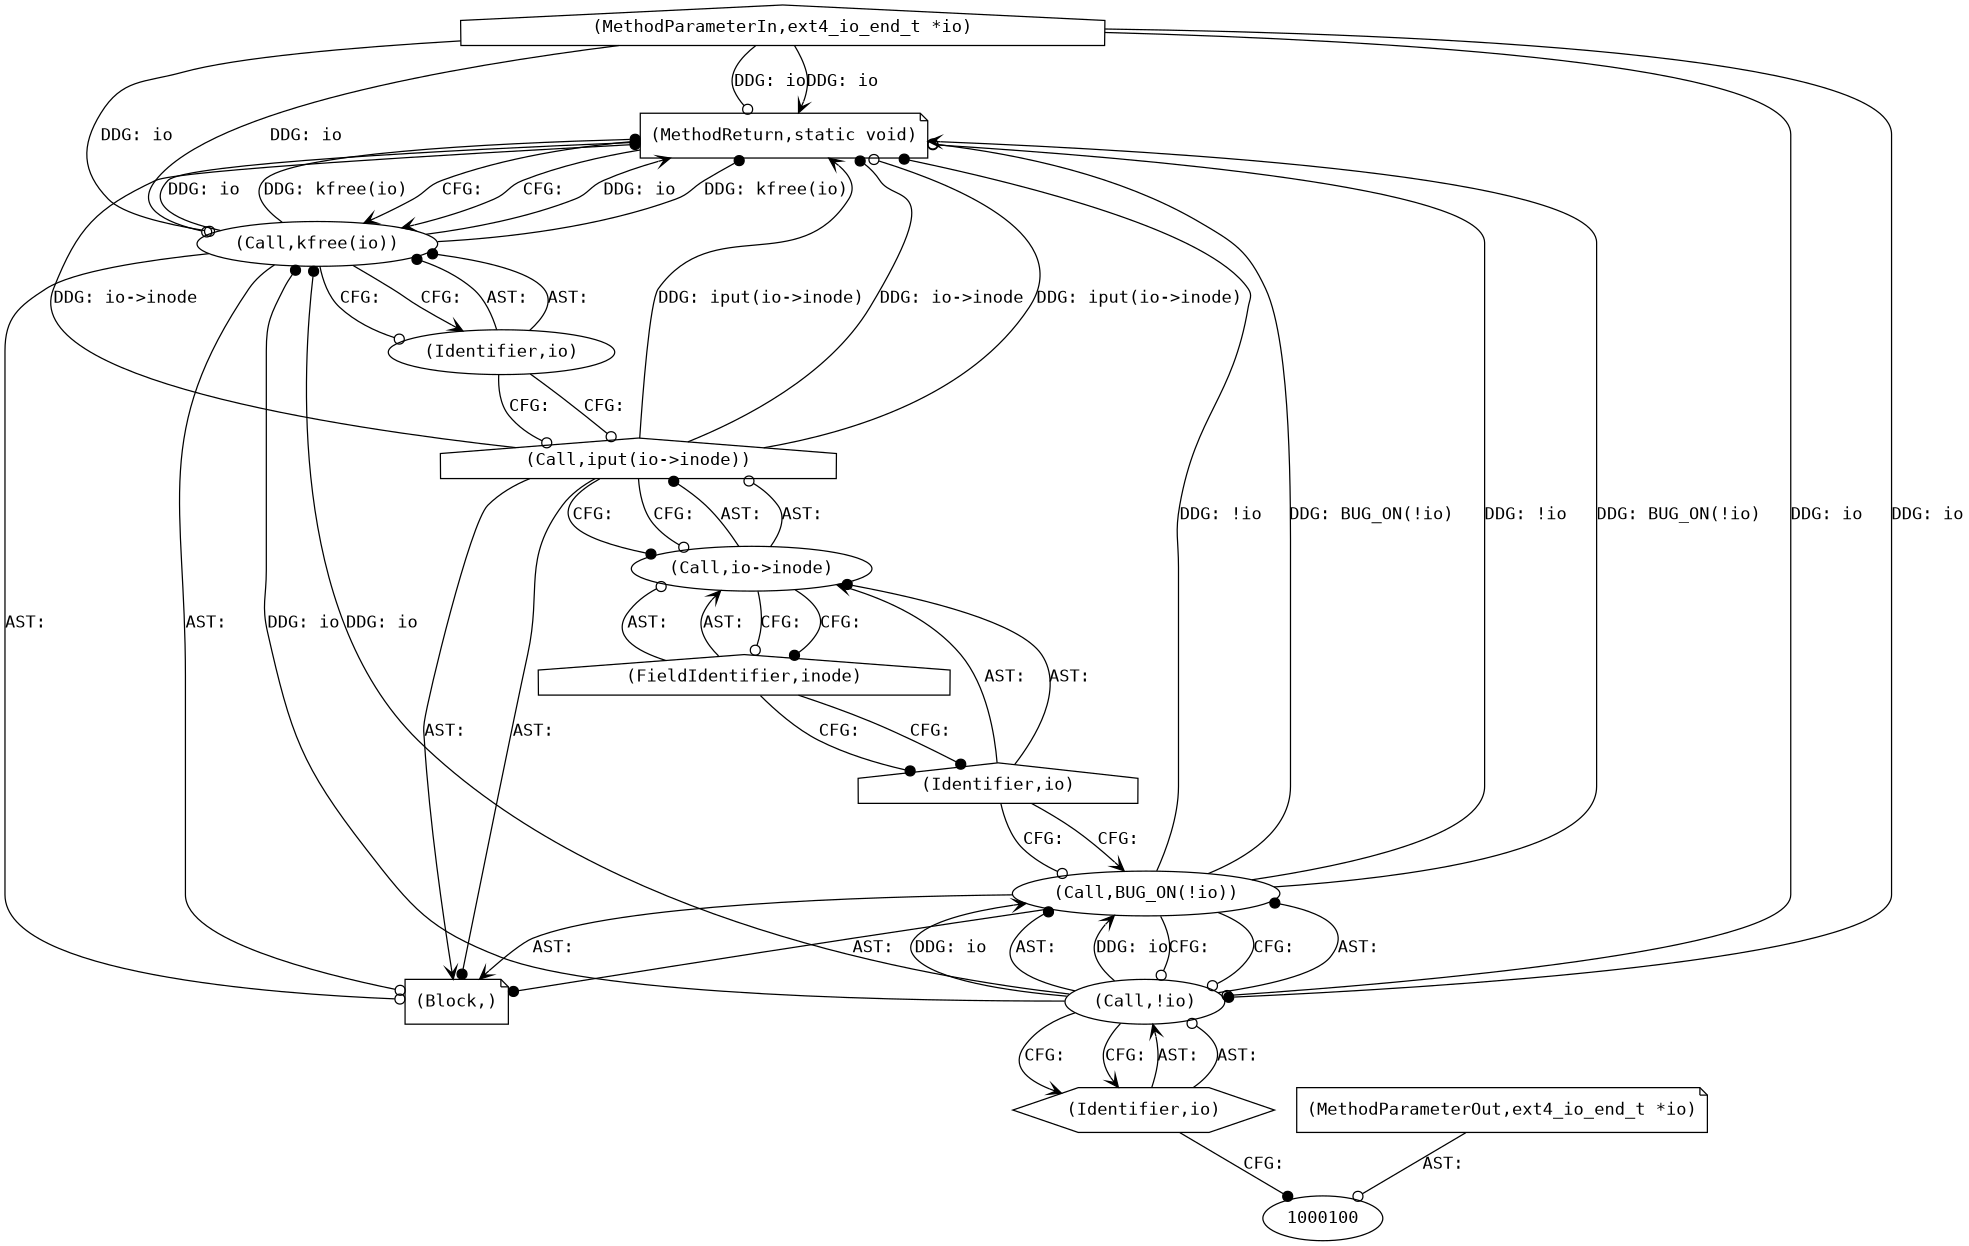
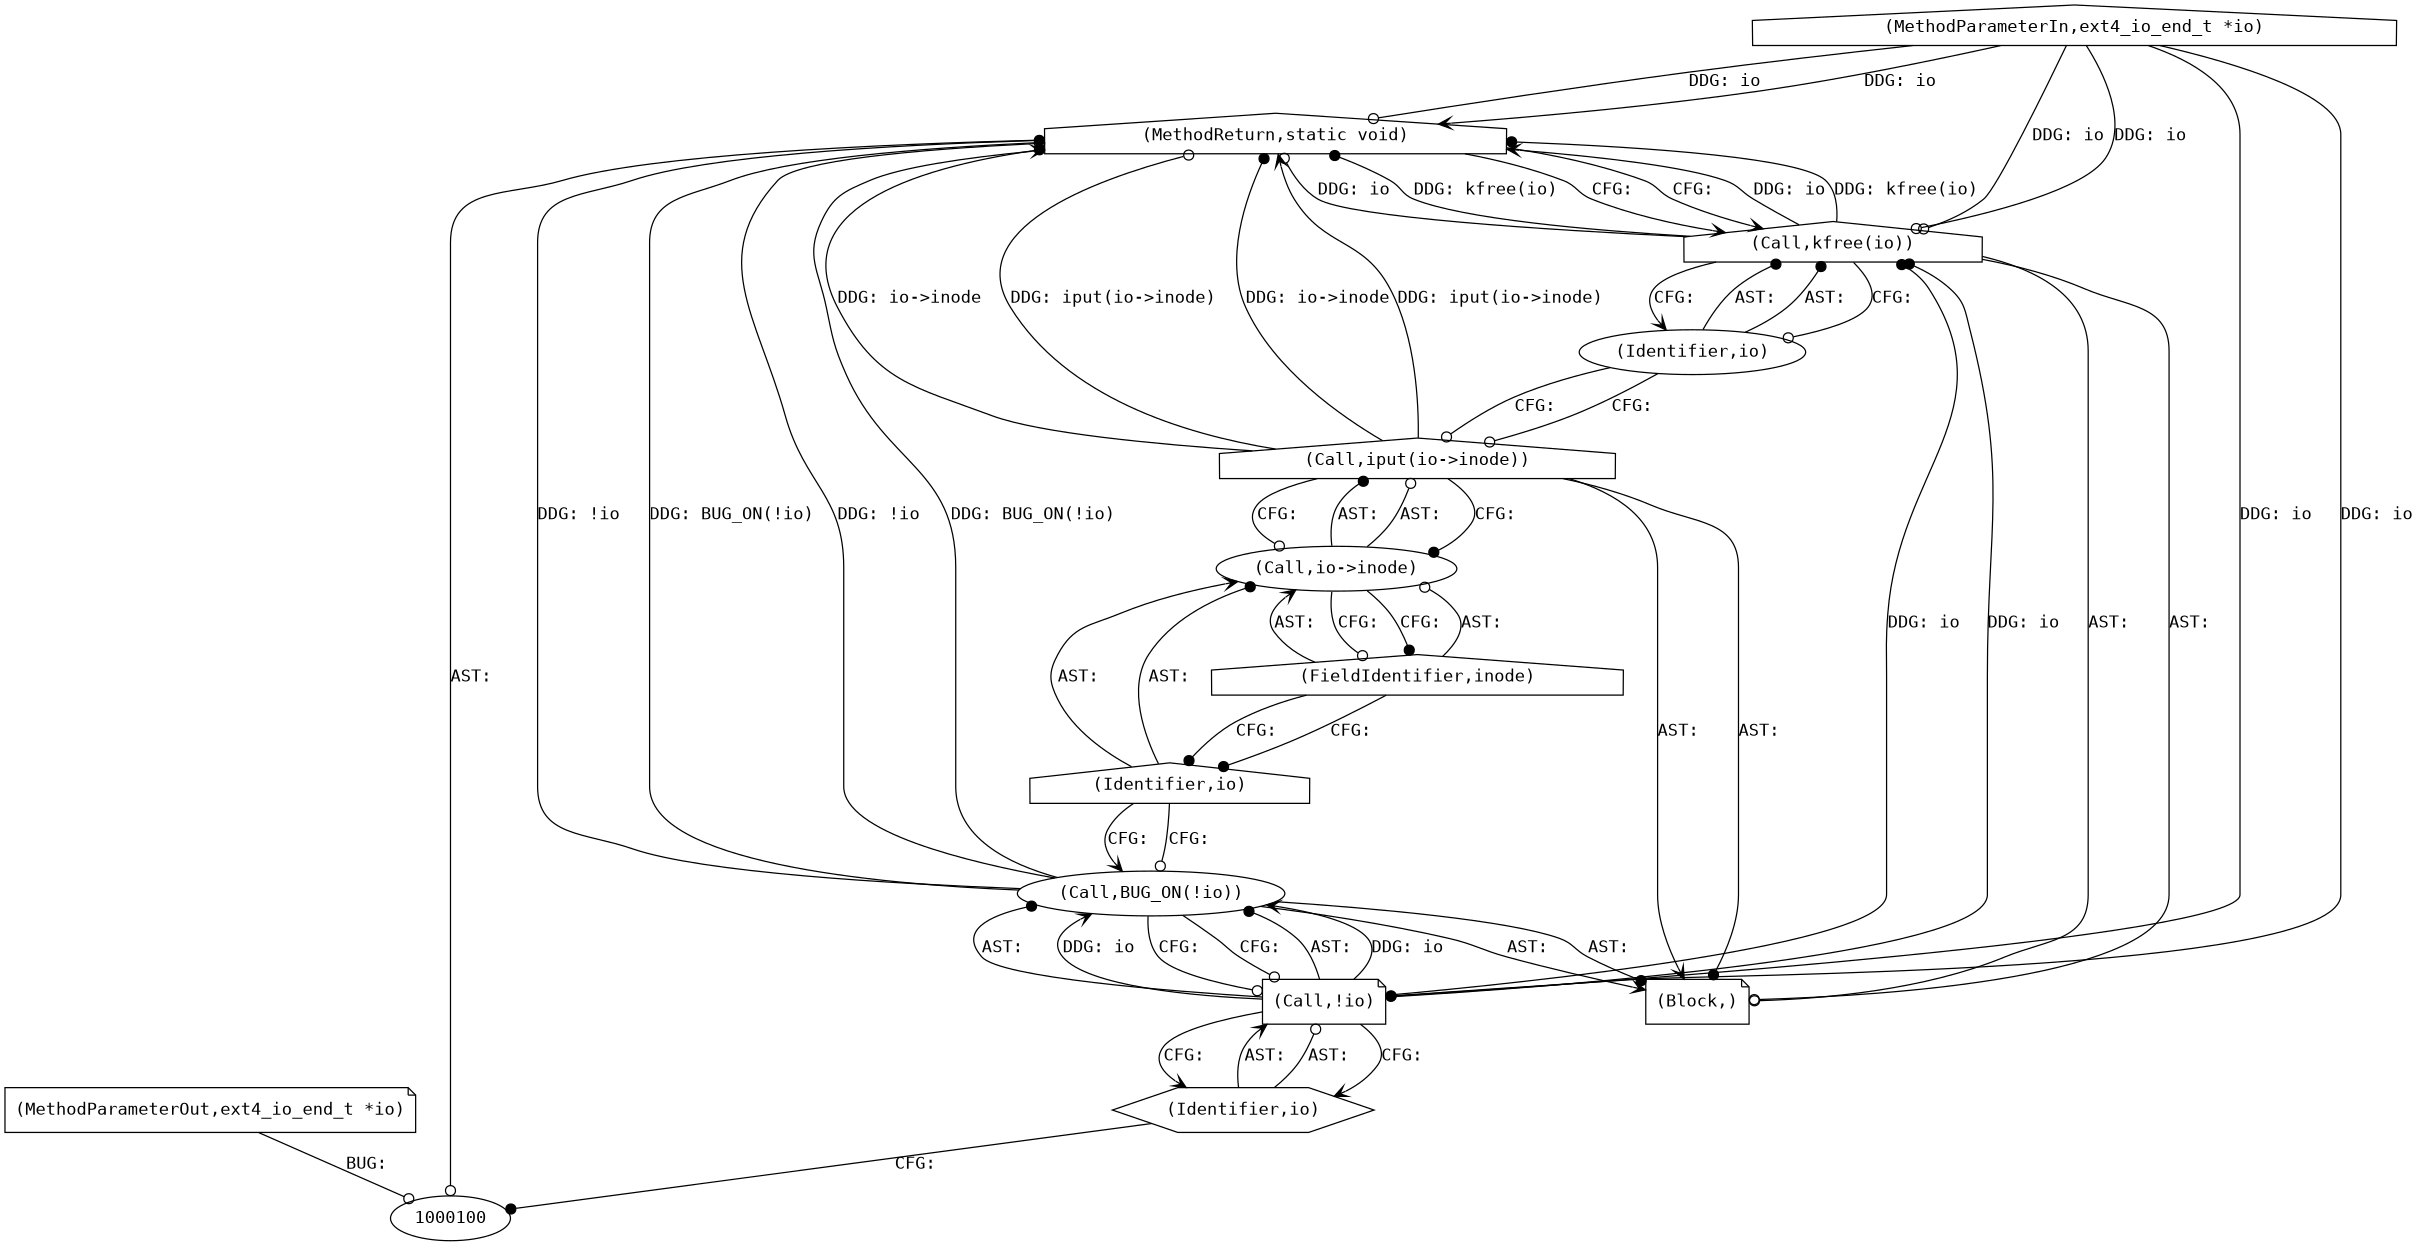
node "(MethodReturn,static void)": shape note -> house
node "(Call,kfree(io))": shape ellipse -> house
edge "(MethodReturn,static void)" -> "1000100": added, label "AST:"
node "(Call,!io)": shape ellipse -> note
edge "(MethodParameterOut,ext4_io_end_t *io)" -> "1000100": label "AST: " -> "BUG: "
